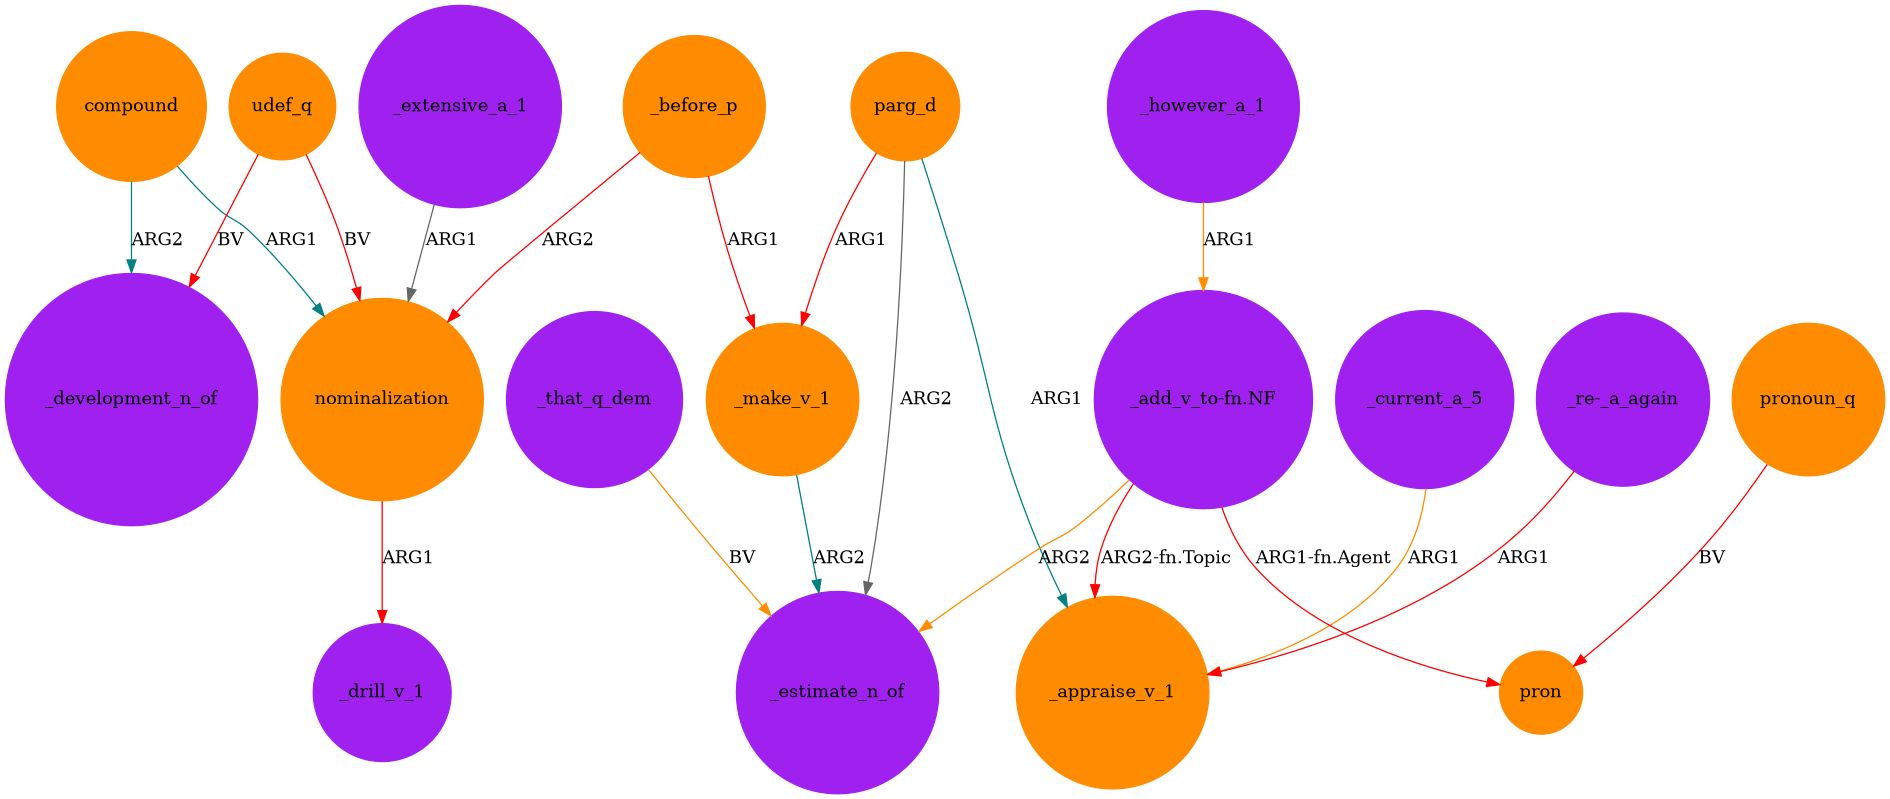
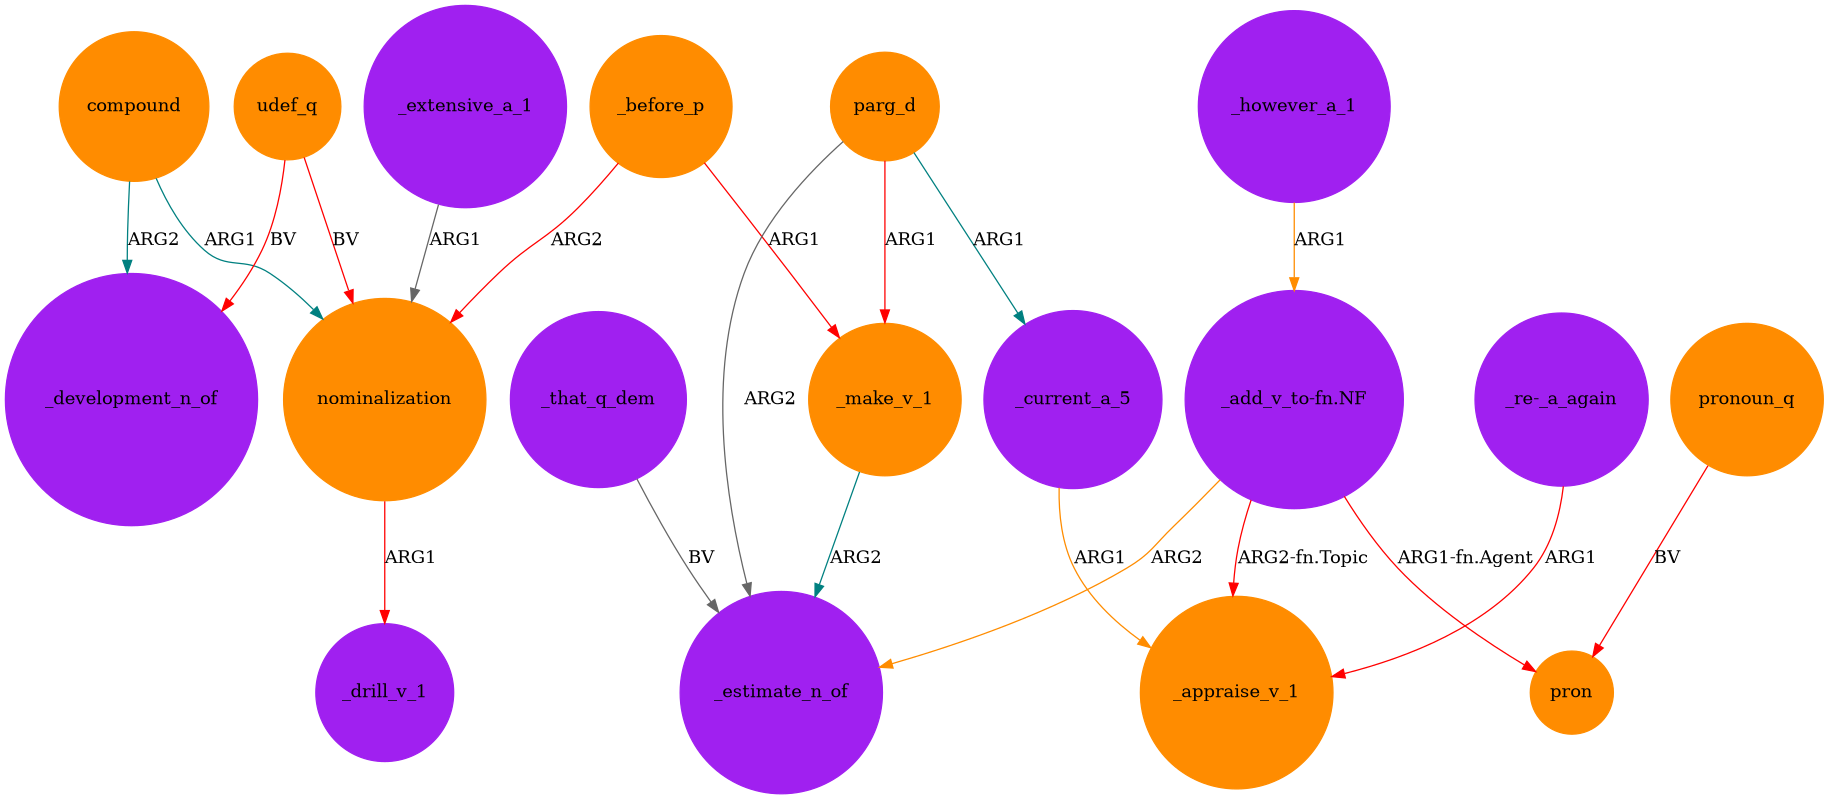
edge "parg_d" -> "_appraise_v_1": now "parg_d" -> "_current_a_5"
edge "_that_q_dem" -> "_estimate_n_of": color darkorange -> gray40
